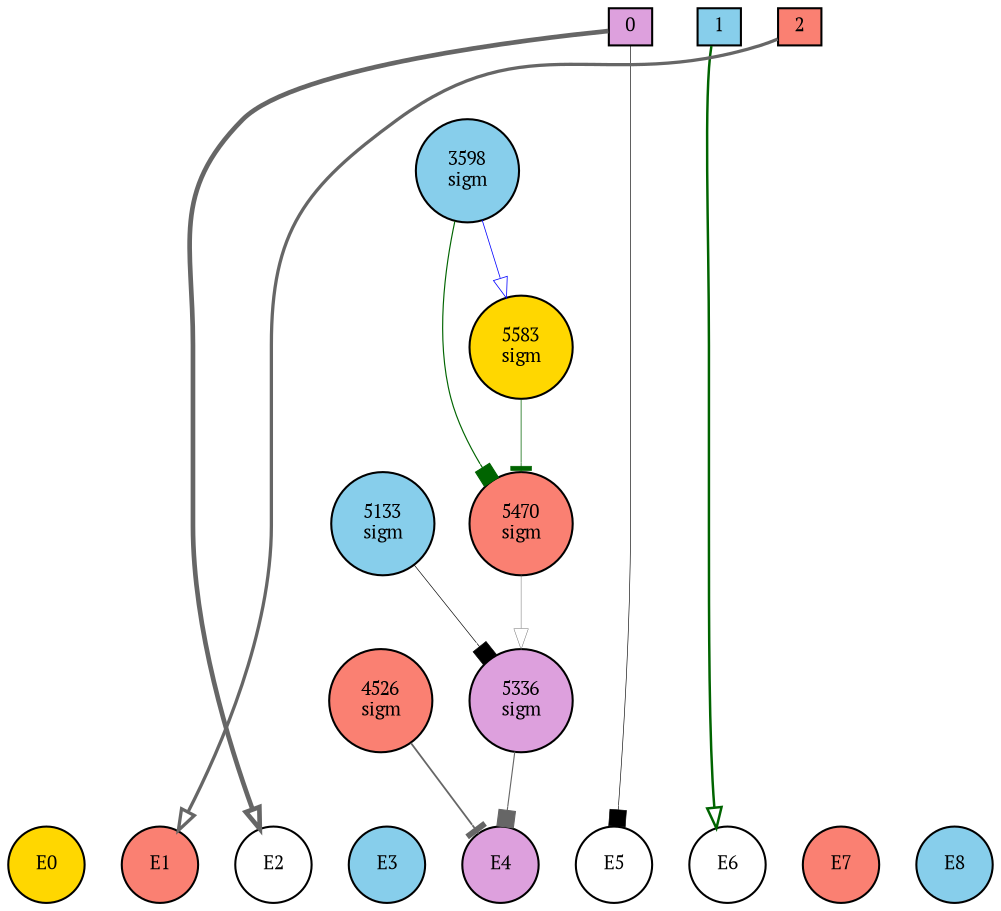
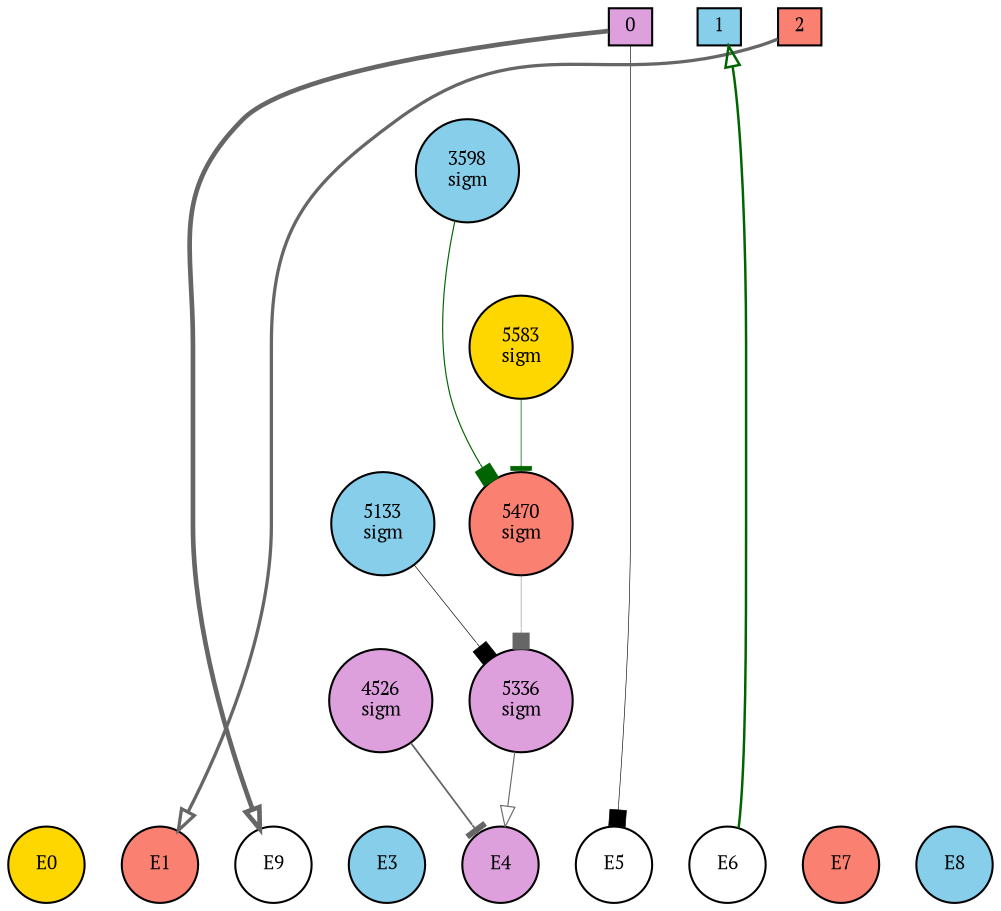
edge "3598 sigm" -> "5583 sigm": removed
edge "1" -> "E6": reversed
edge "5470 sigm" -> "5336 sigm": arrowhead onormal -> box
node "4526 sigm": fillcolor salmon -> plum
edge "5336 sigm" -> "E4": arrowhead box -> onormal
node "E2": label "E2" -> "E9"
